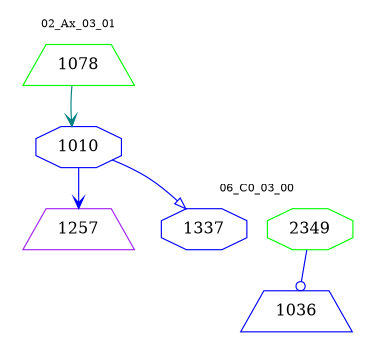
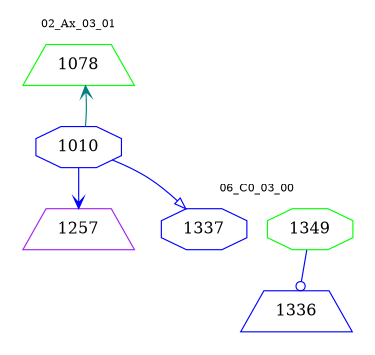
edge "1078" -> "1010": reversed
node "2349": label "2349" -> "1349"
node "1036": label "1036" -> "1336"
